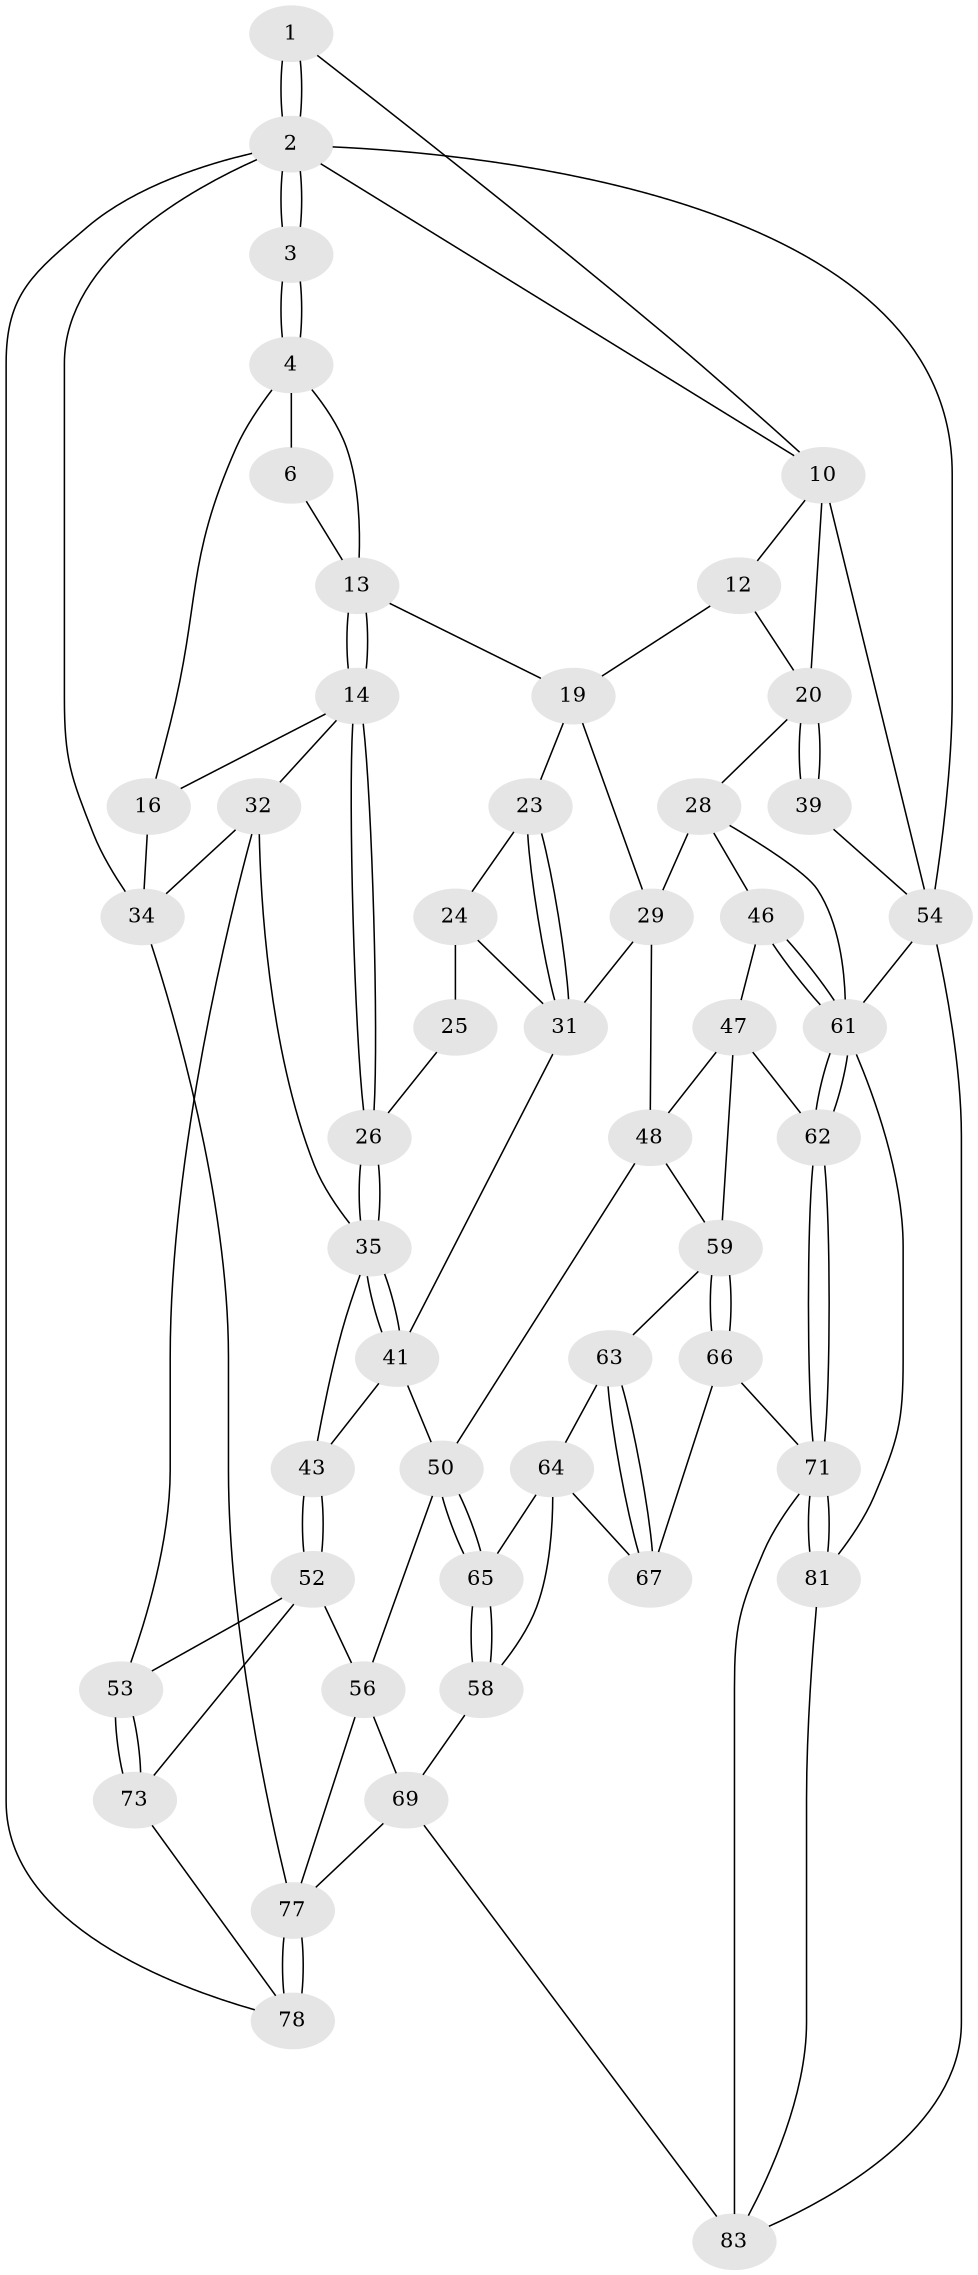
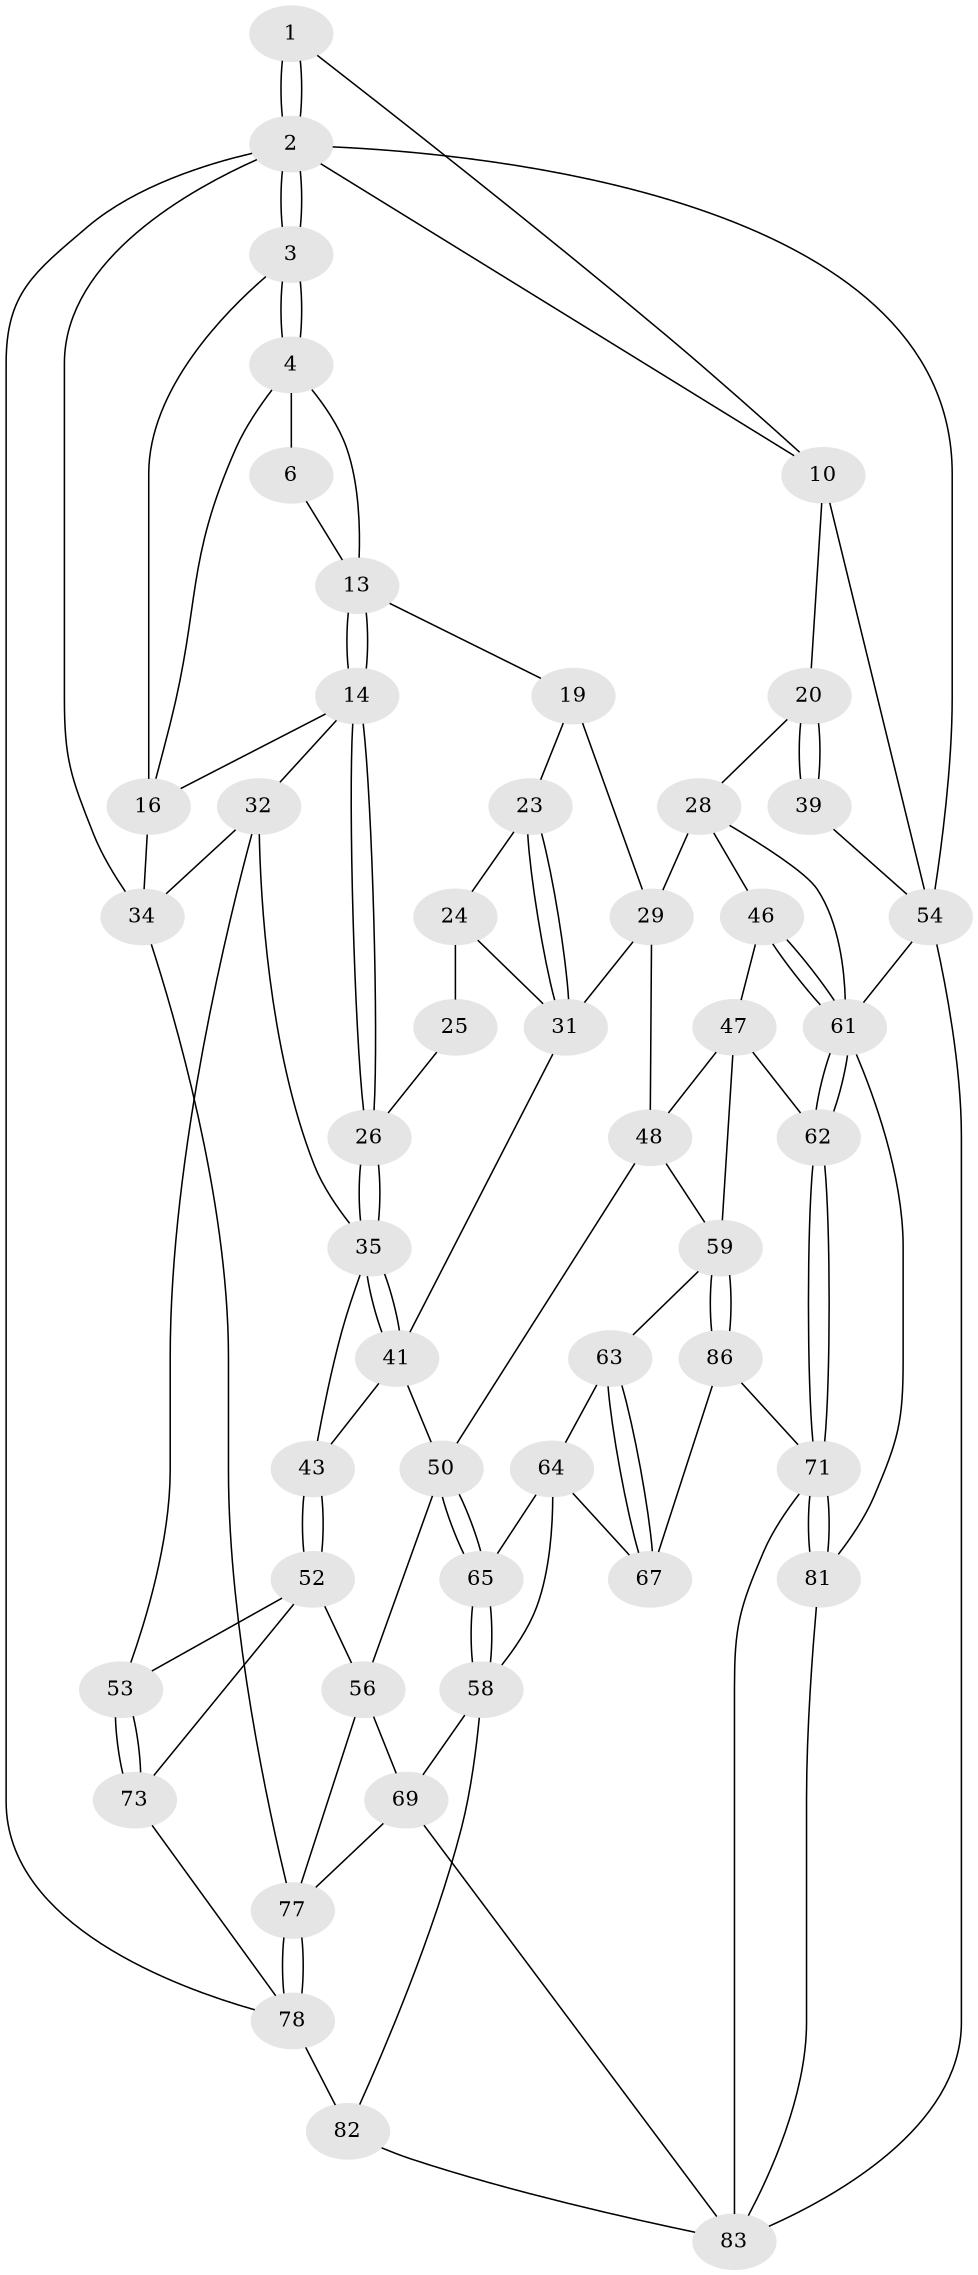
edge "3" -- "16": added
node "12": removed
node "66": label "66" -> "86"
node "82": added
